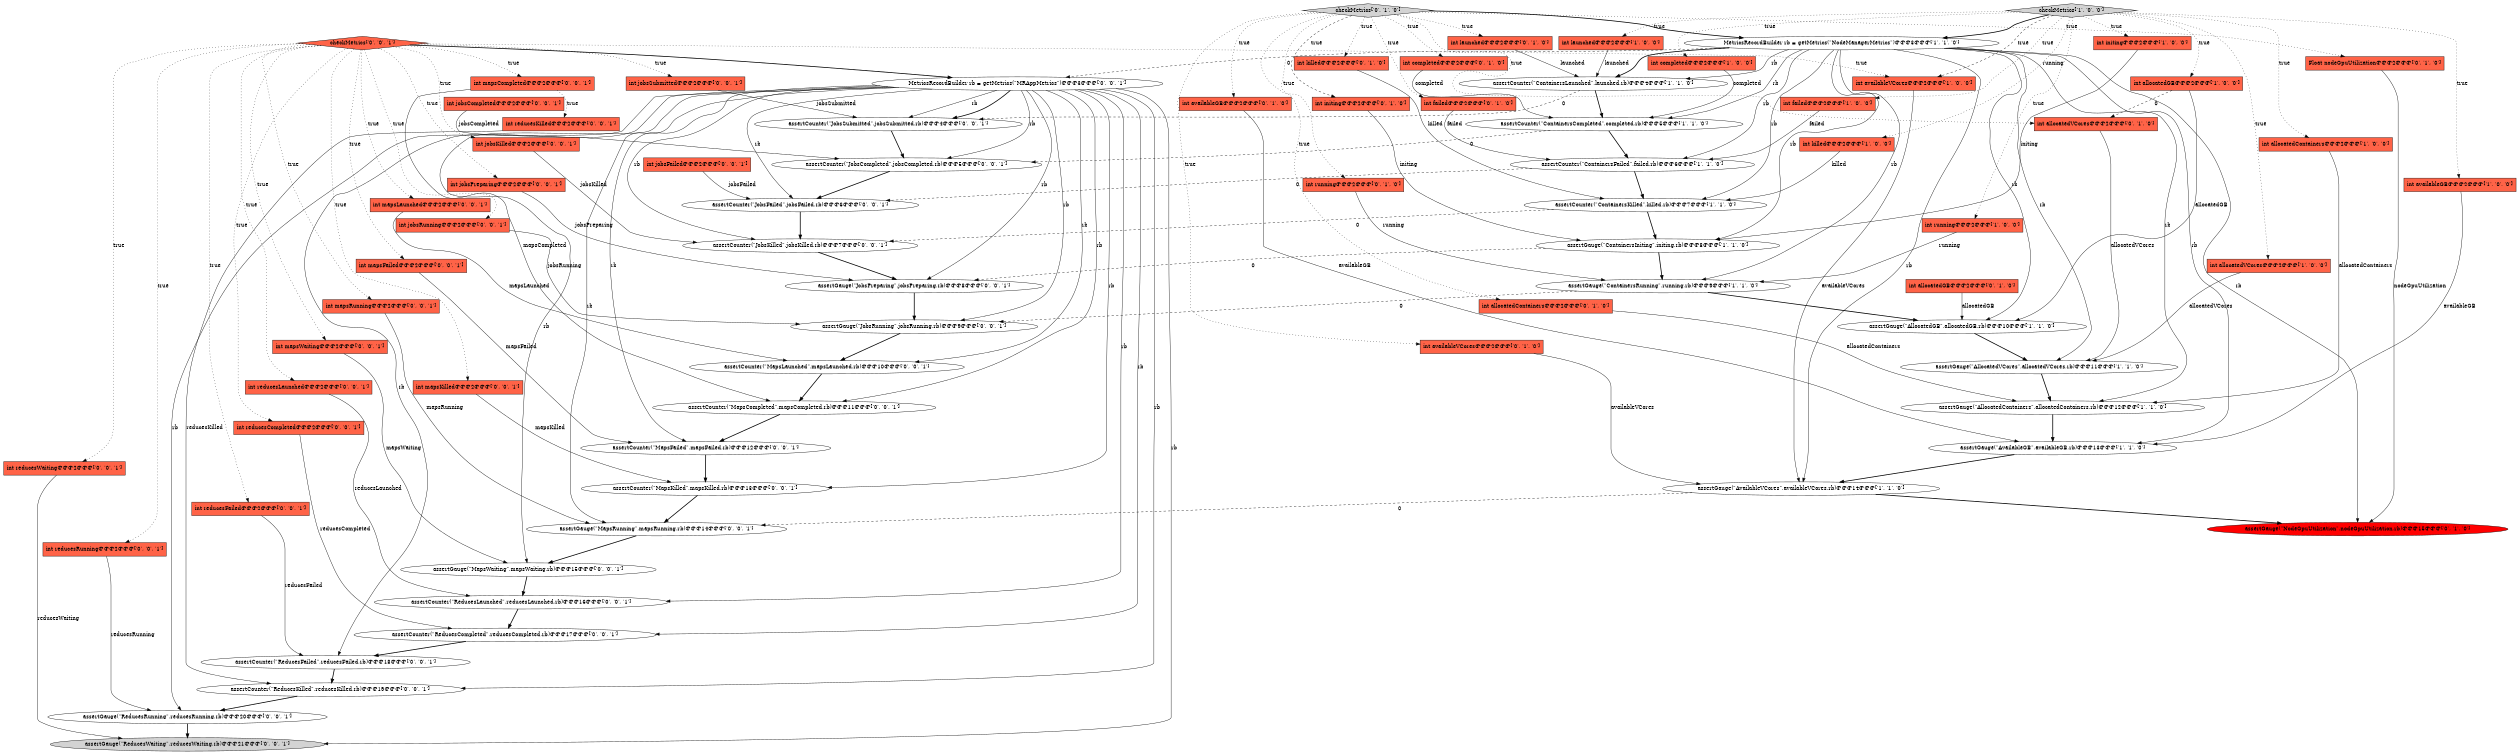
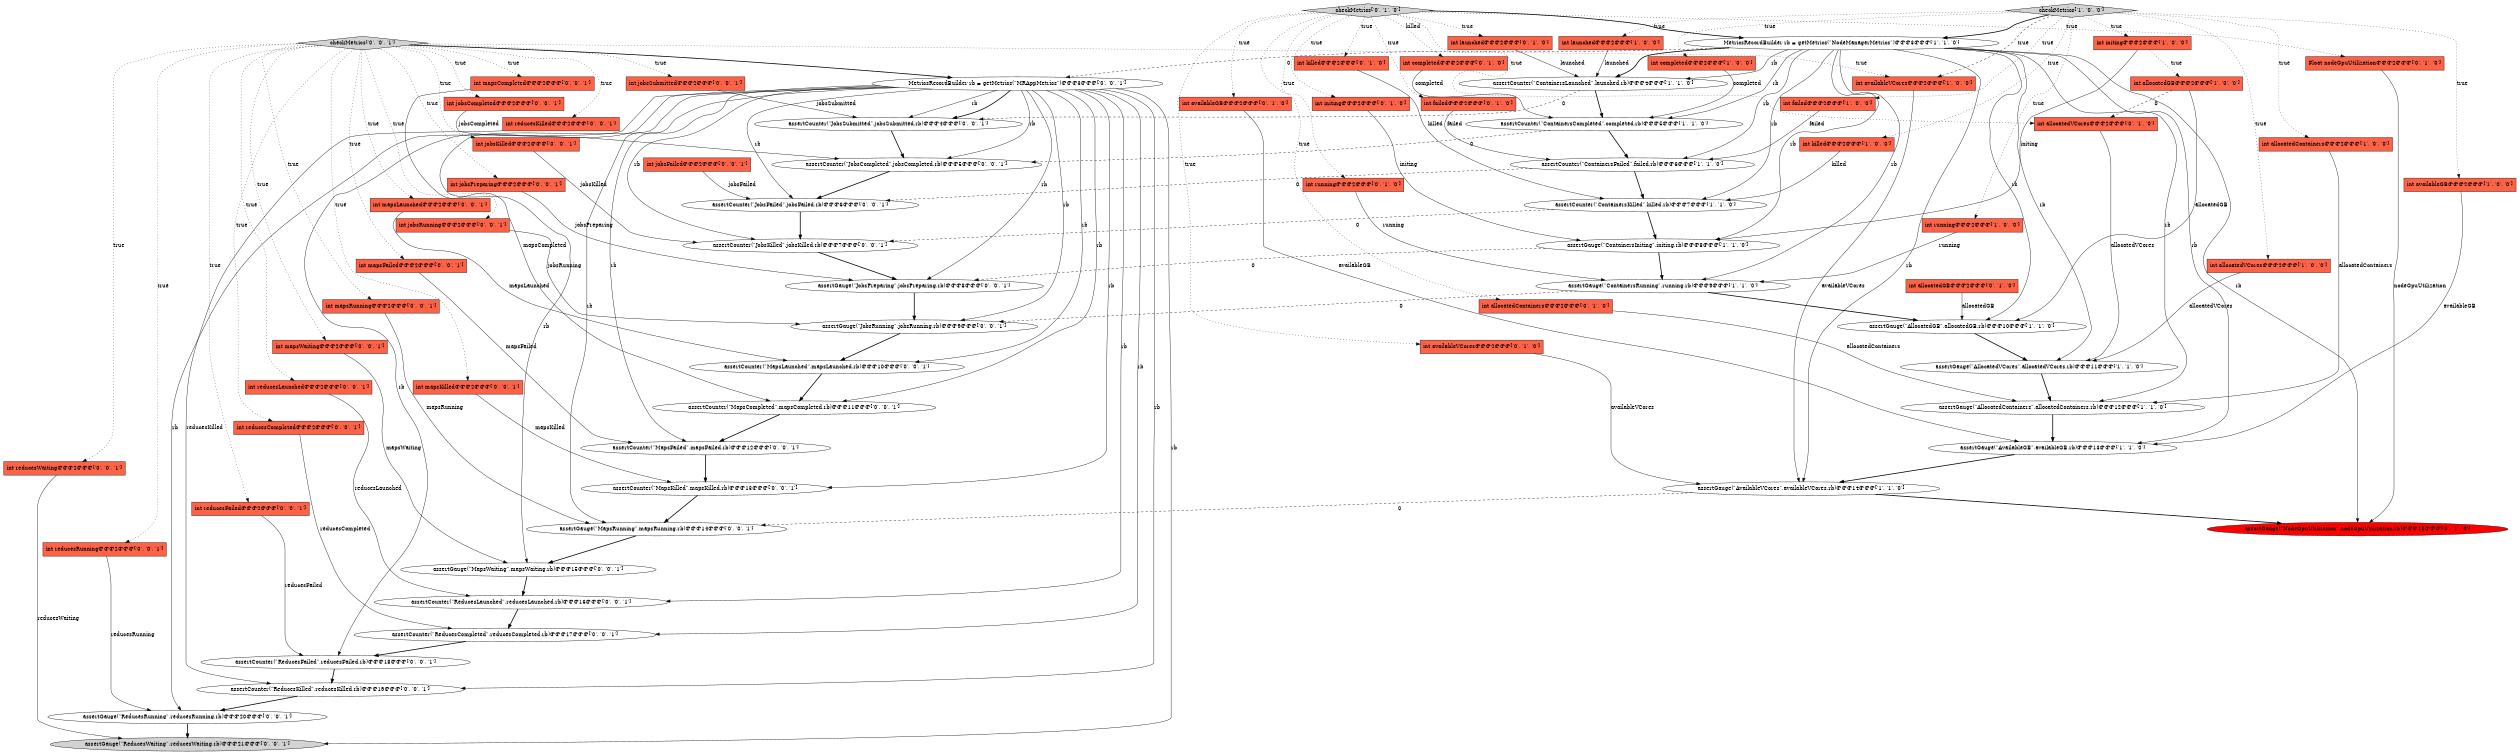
edge "checkMetrics['1', '0', '0']" -> "int allocatedGB@@@2@@@['1', '0', '0']": now "int initing@@@2@@@['1', '0', '0']" -> "int allocatedGB@@@2@@@['1', '0', '0']"
edge "checkMetrics['0', '1', '0']" -> "int completed@@@2@@@['0', '1', '0']": label "true" -> "killed"
node "checkMetrics['0', '0', '1']": fillcolor tomato -> lightgray
edge "checkMetrics['0', '1', '0']" -> "int initing@@@2@@@['0', '1', '0']": style dashed -> dotted
edge "checkMetrics['0', '0', '1']" -> "int jobsCompleted@@@2@@@['0', '0', '1']": added, label "true"
edge "checkMetrics['1', '0', '0']" -> "int killed@@@2@@@['1', '0', '0']": label "running" -> "true"
edge "int mapsCompleted@@@2@@@['0', '0', '1']" -> "int reducesKilled@@@2@@@['0', '0', '1']": now "checkMetrics['0', '0', '1']" -> "int reducesKilled@@@2@@@['0', '0', '1']"
